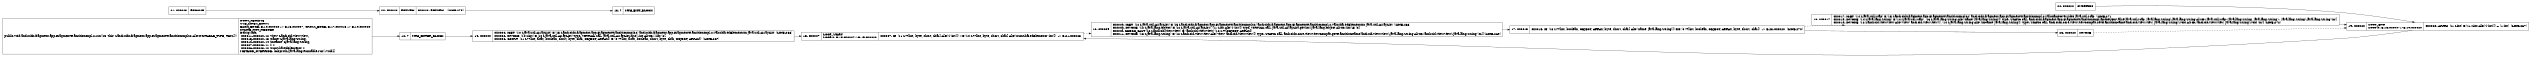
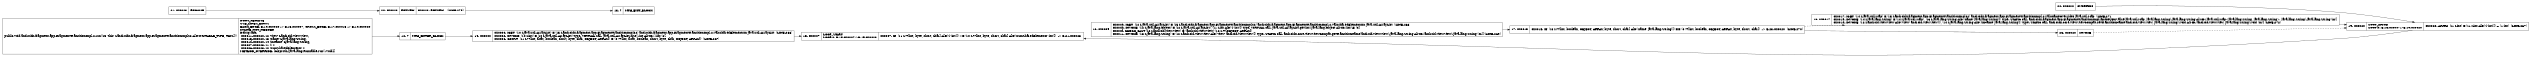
node "19: 0x0020": text "LOOP_END" -> "LOOP_ARITH"
edge "15: 0x0007" -> "16: 0x0009": removed
